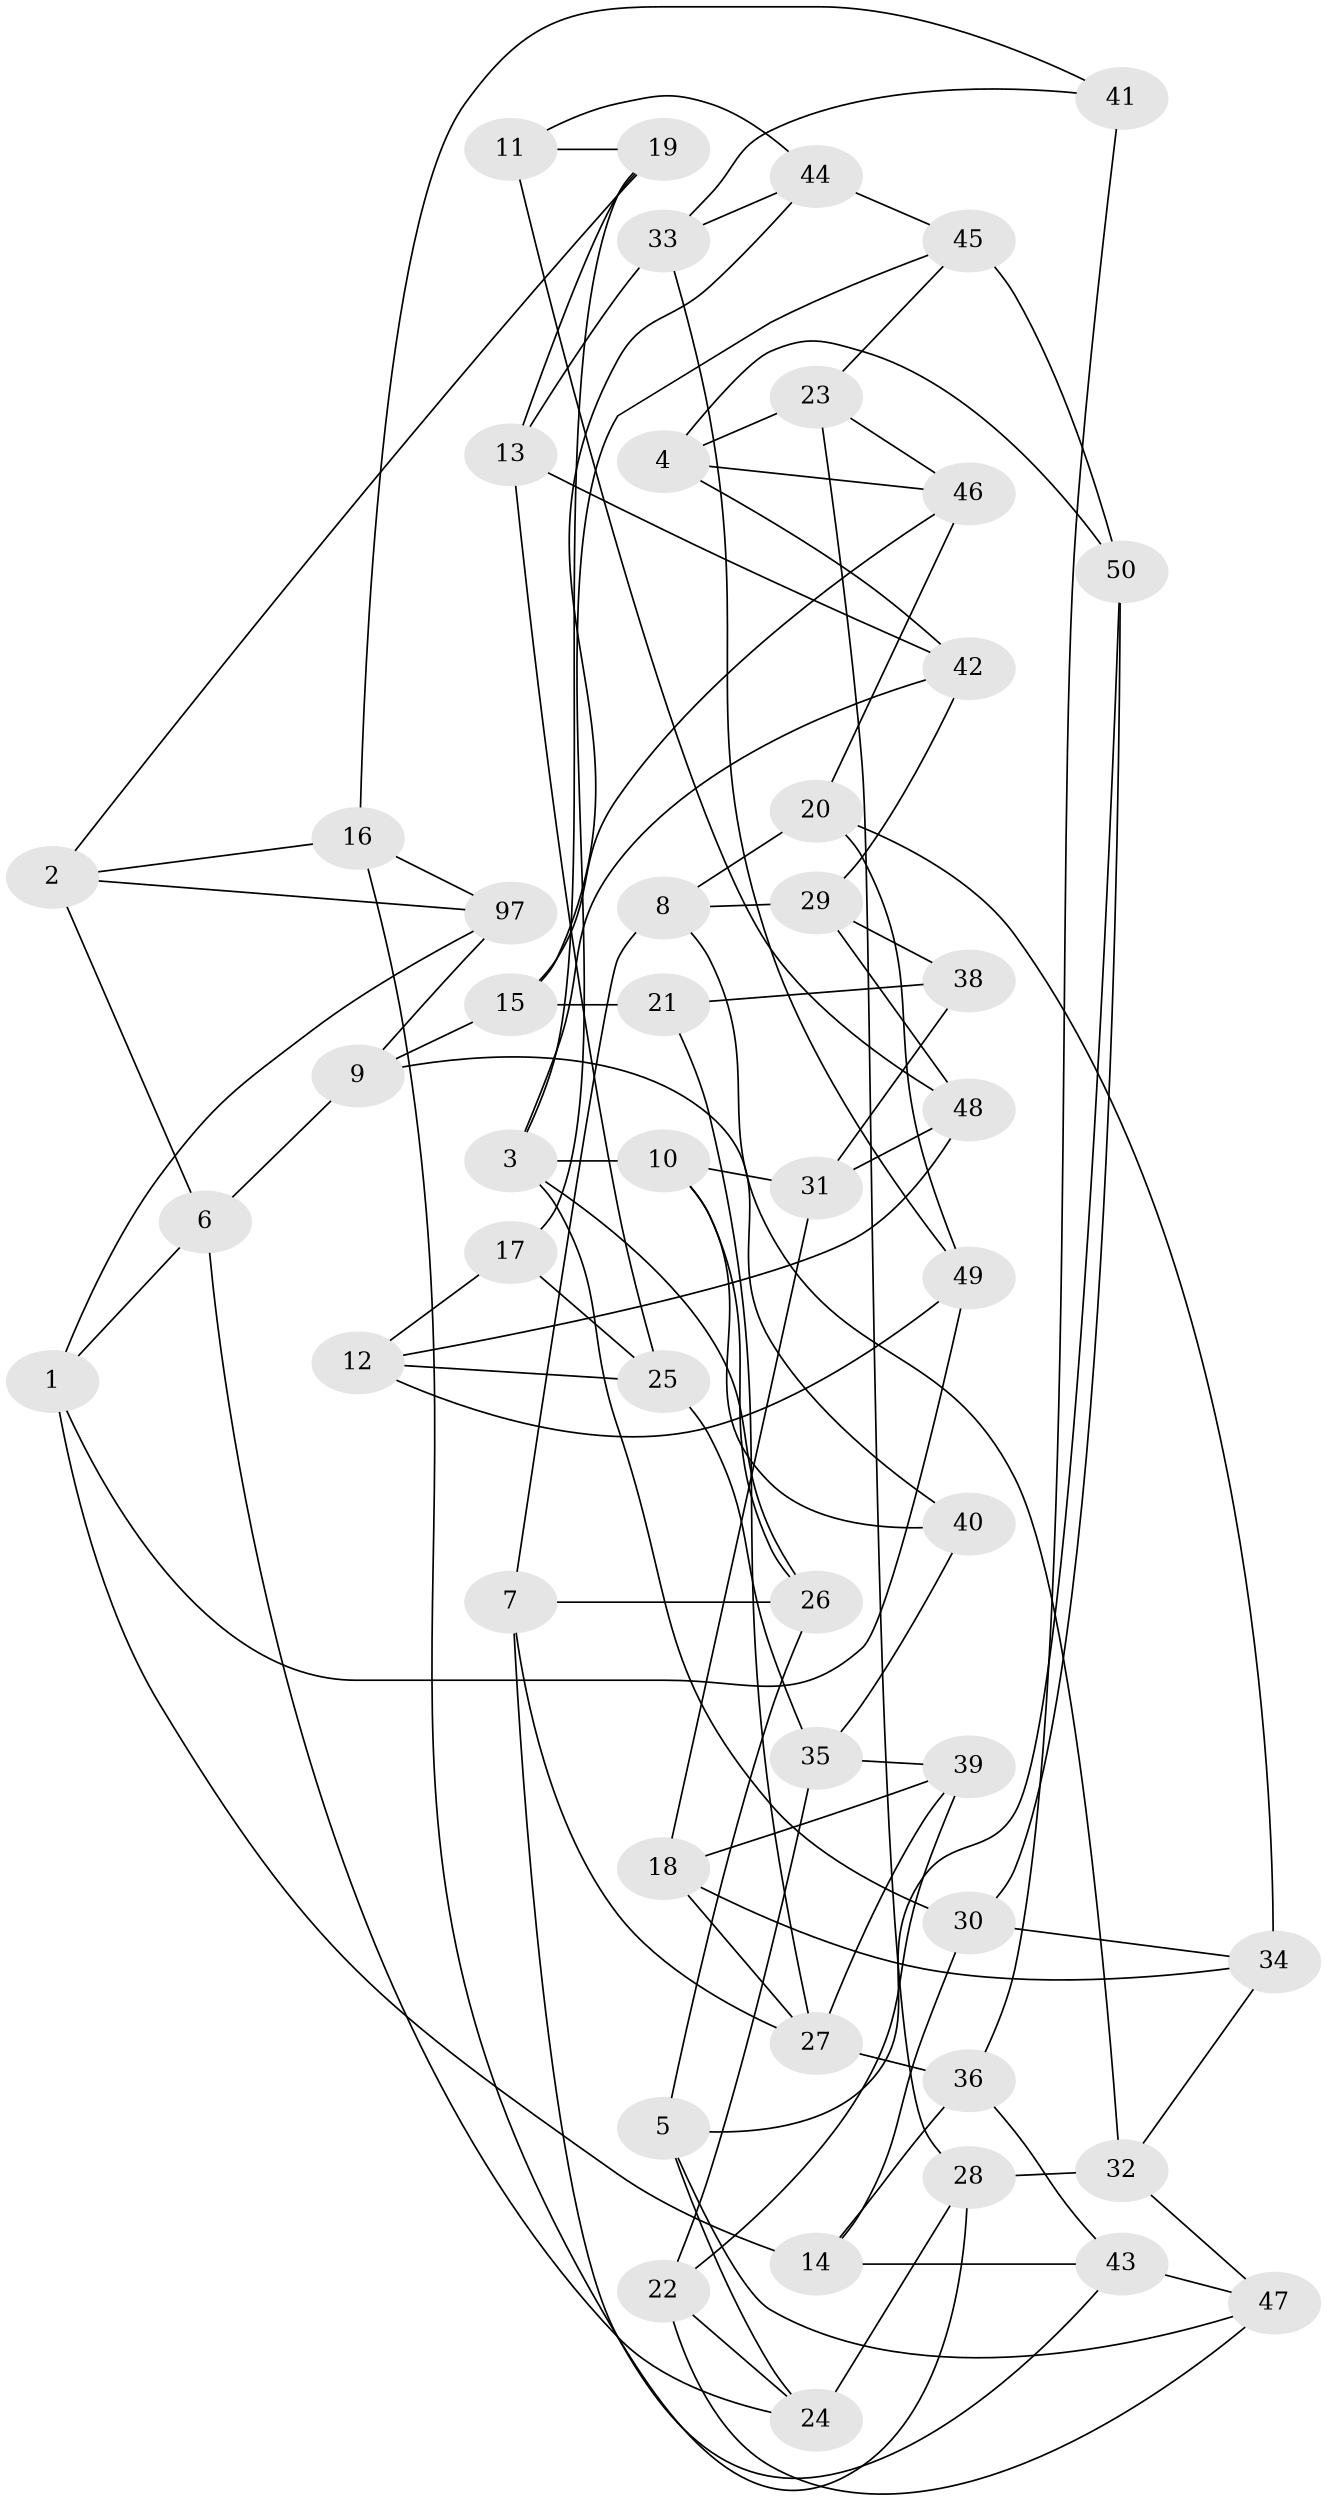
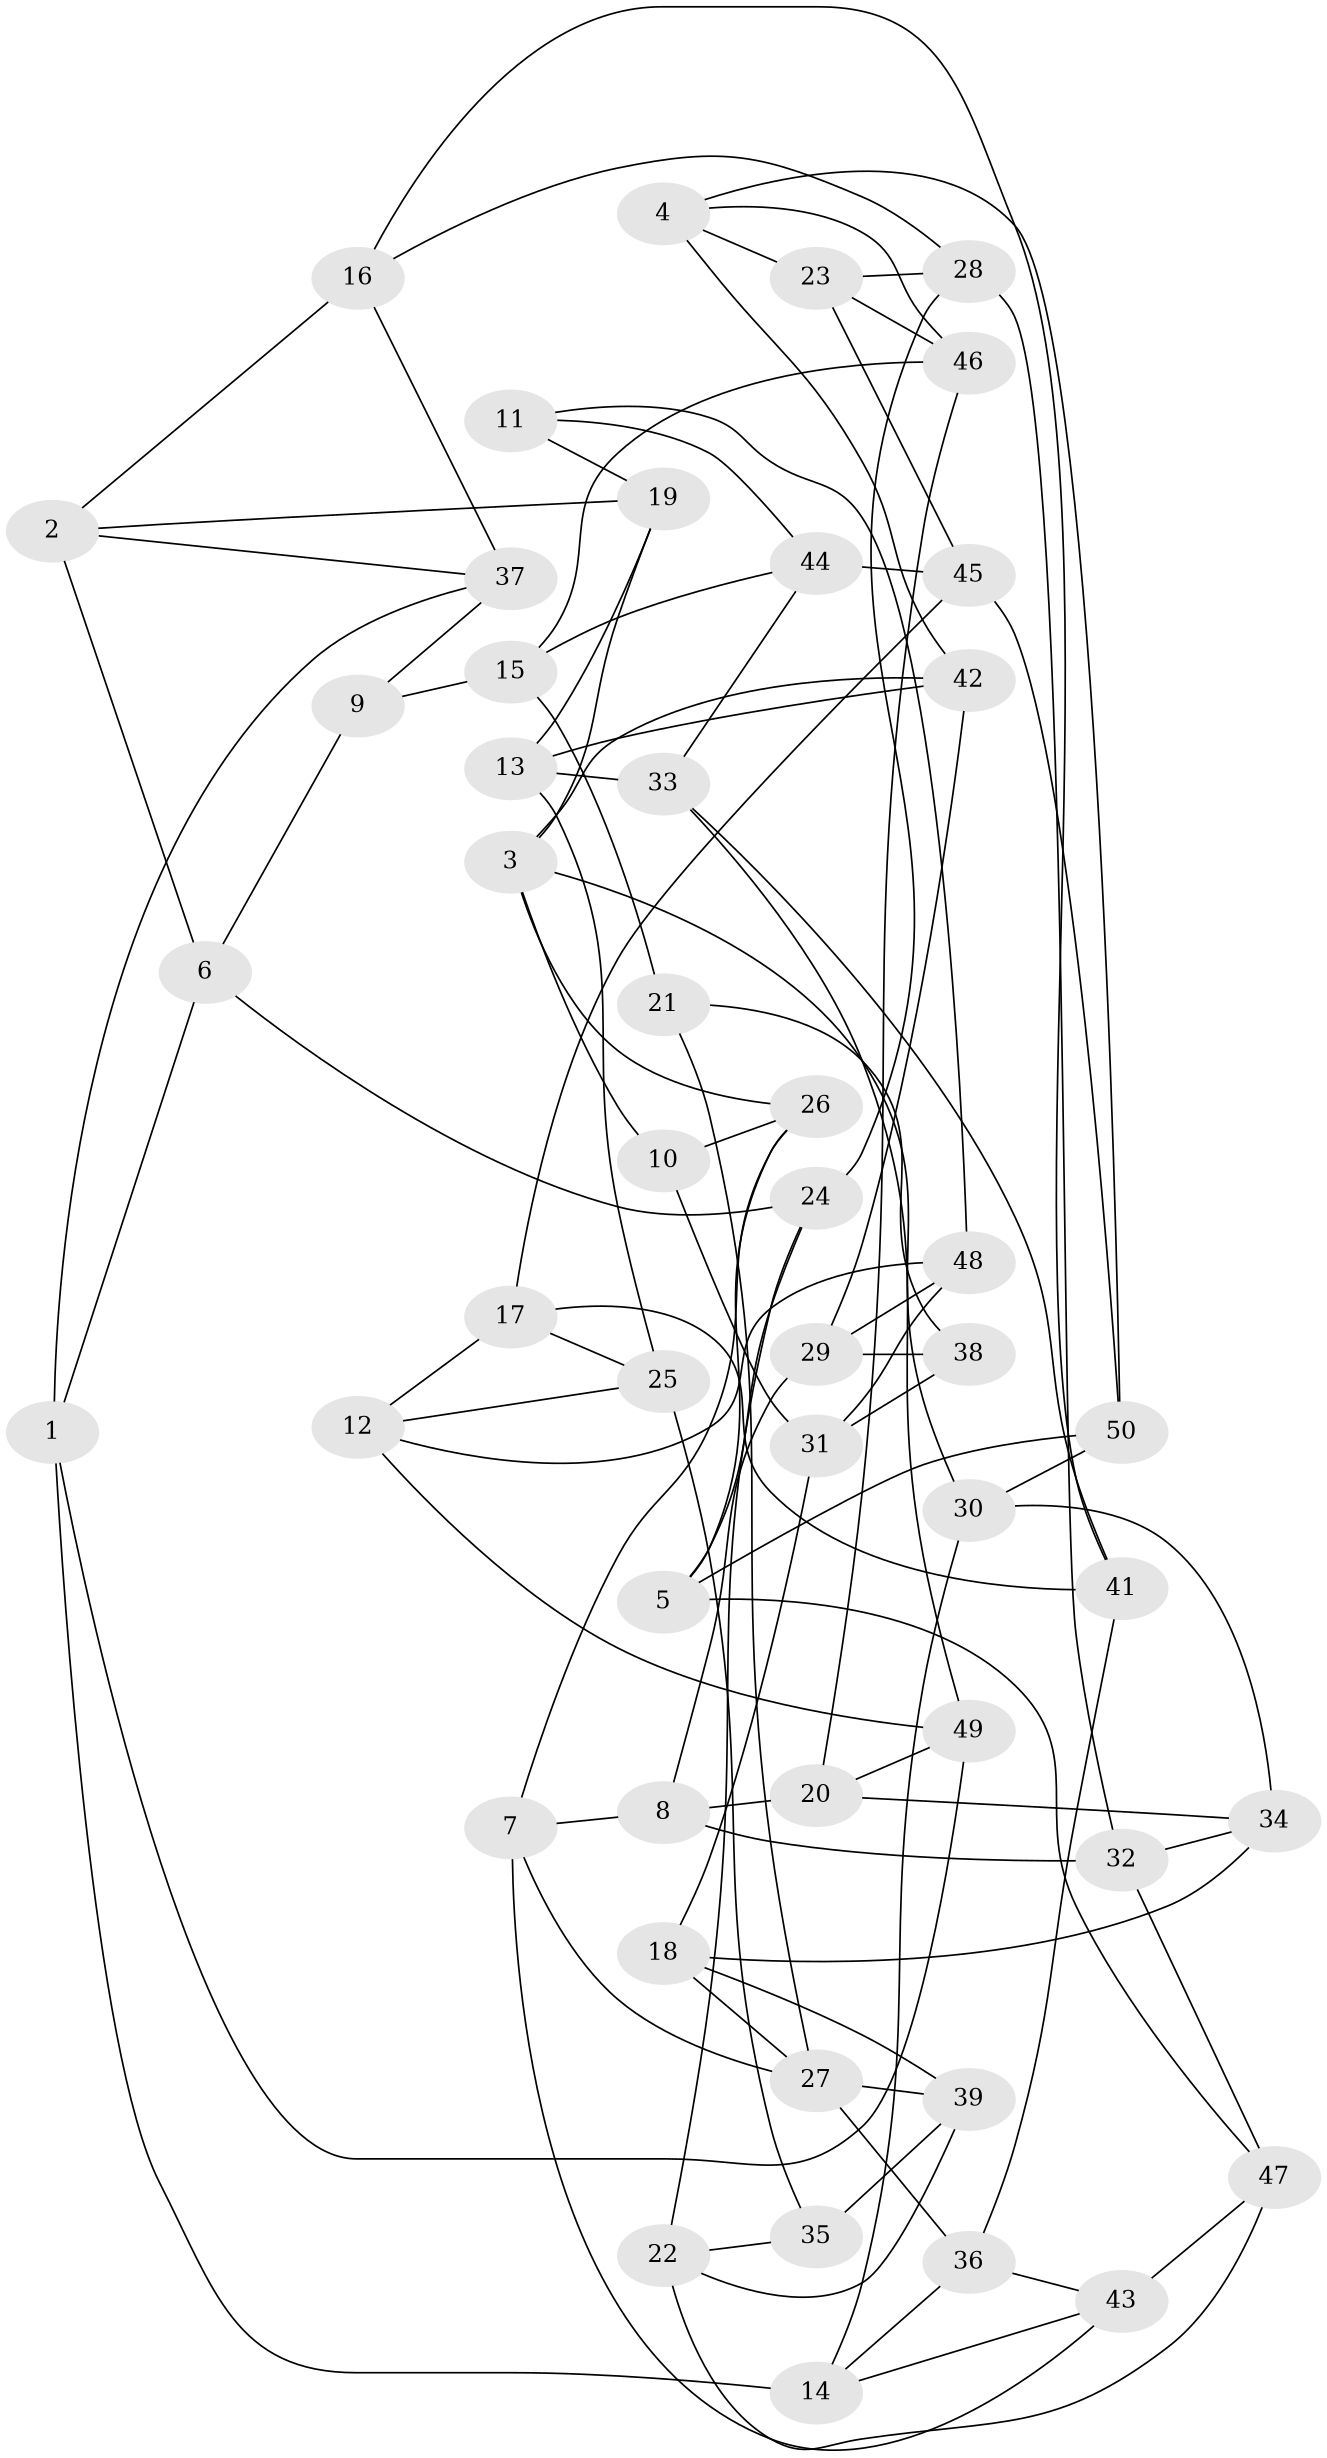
node "97": label "97" -> "37"
edge "17" -- "41": added
node "40": removed
